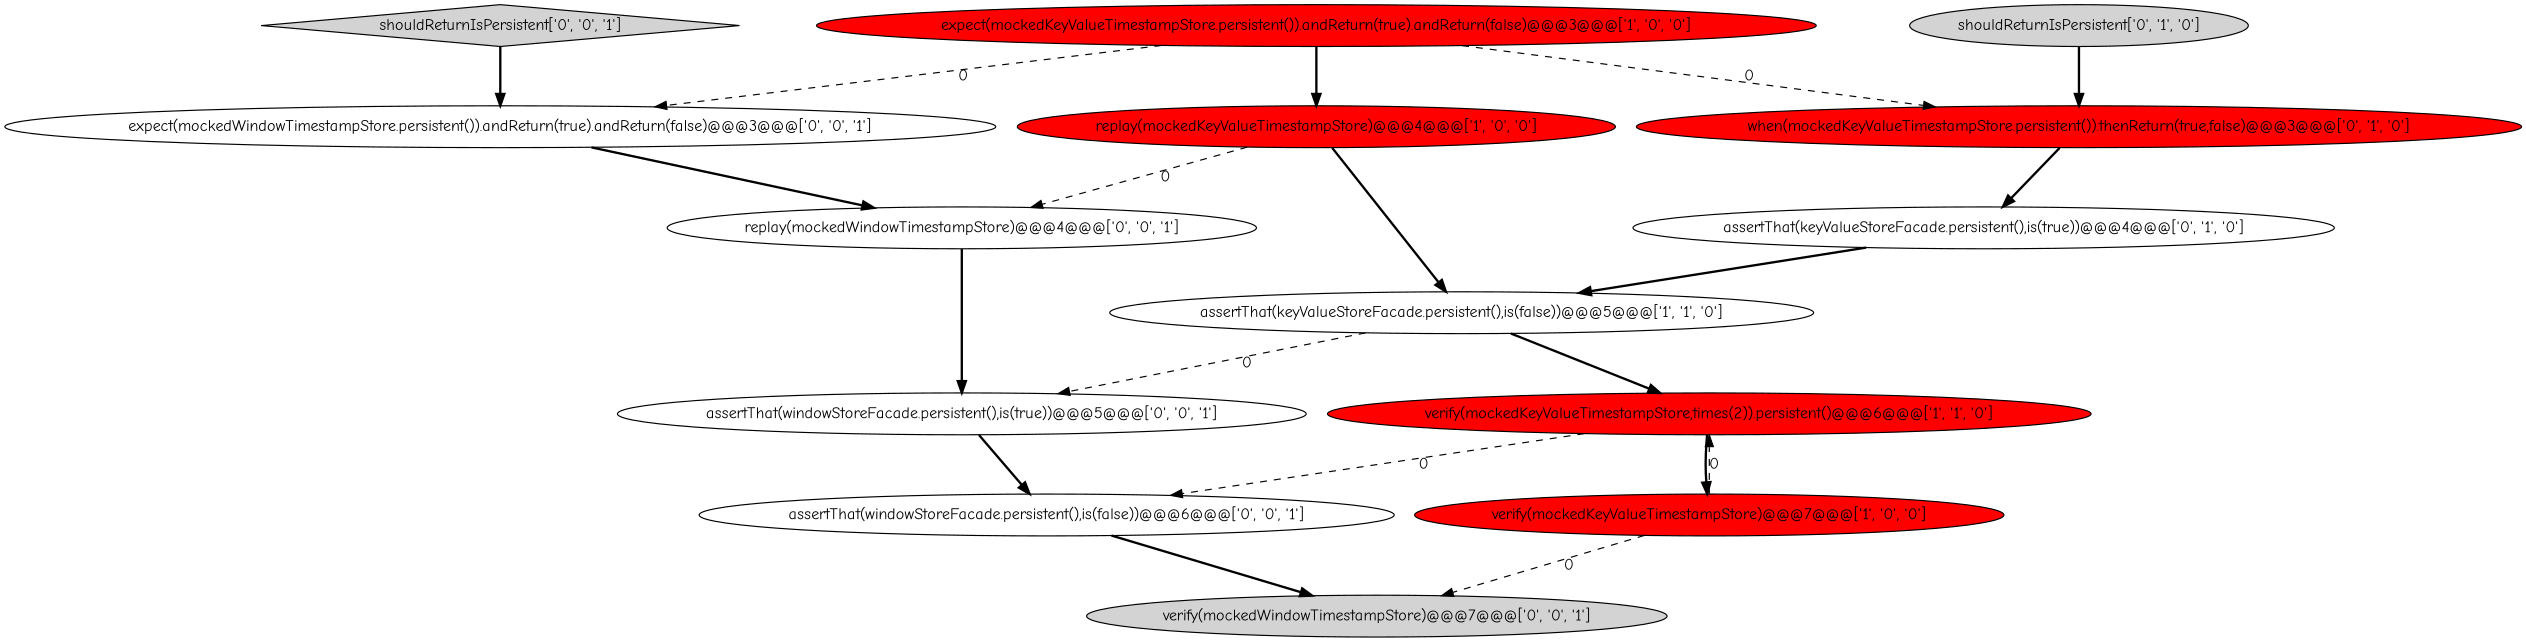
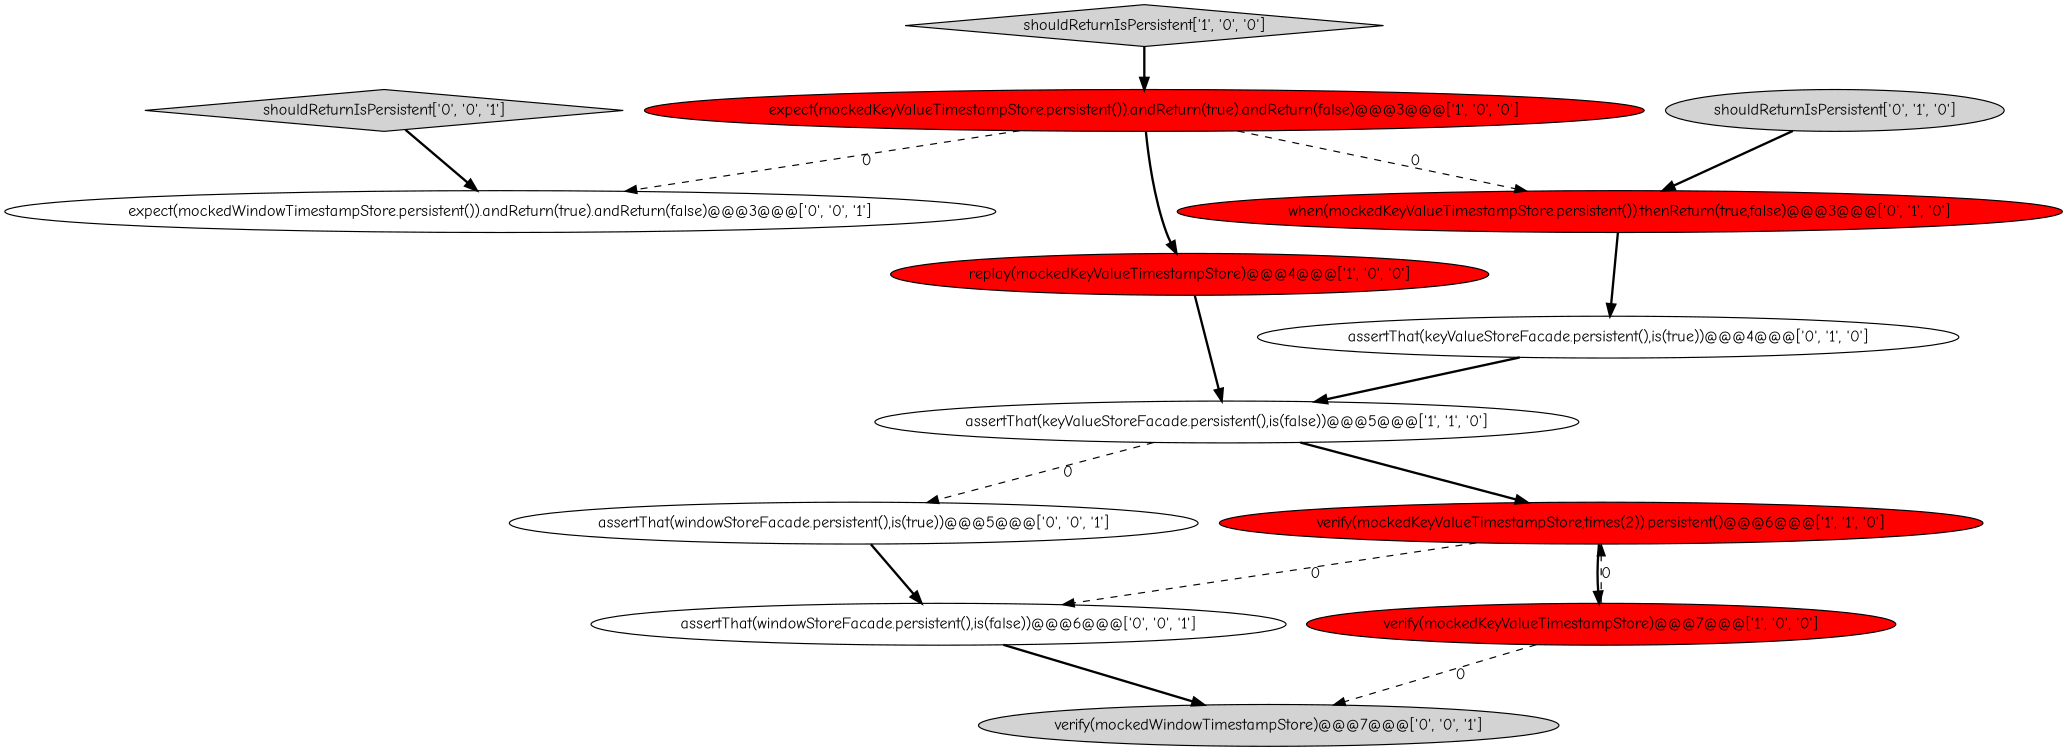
node "shouldReturnIsPersistent['1', '0', '0']": added
node "replay(mockedWindowTimestampStore)@@@4@@@['0', '0', '1']": removed
